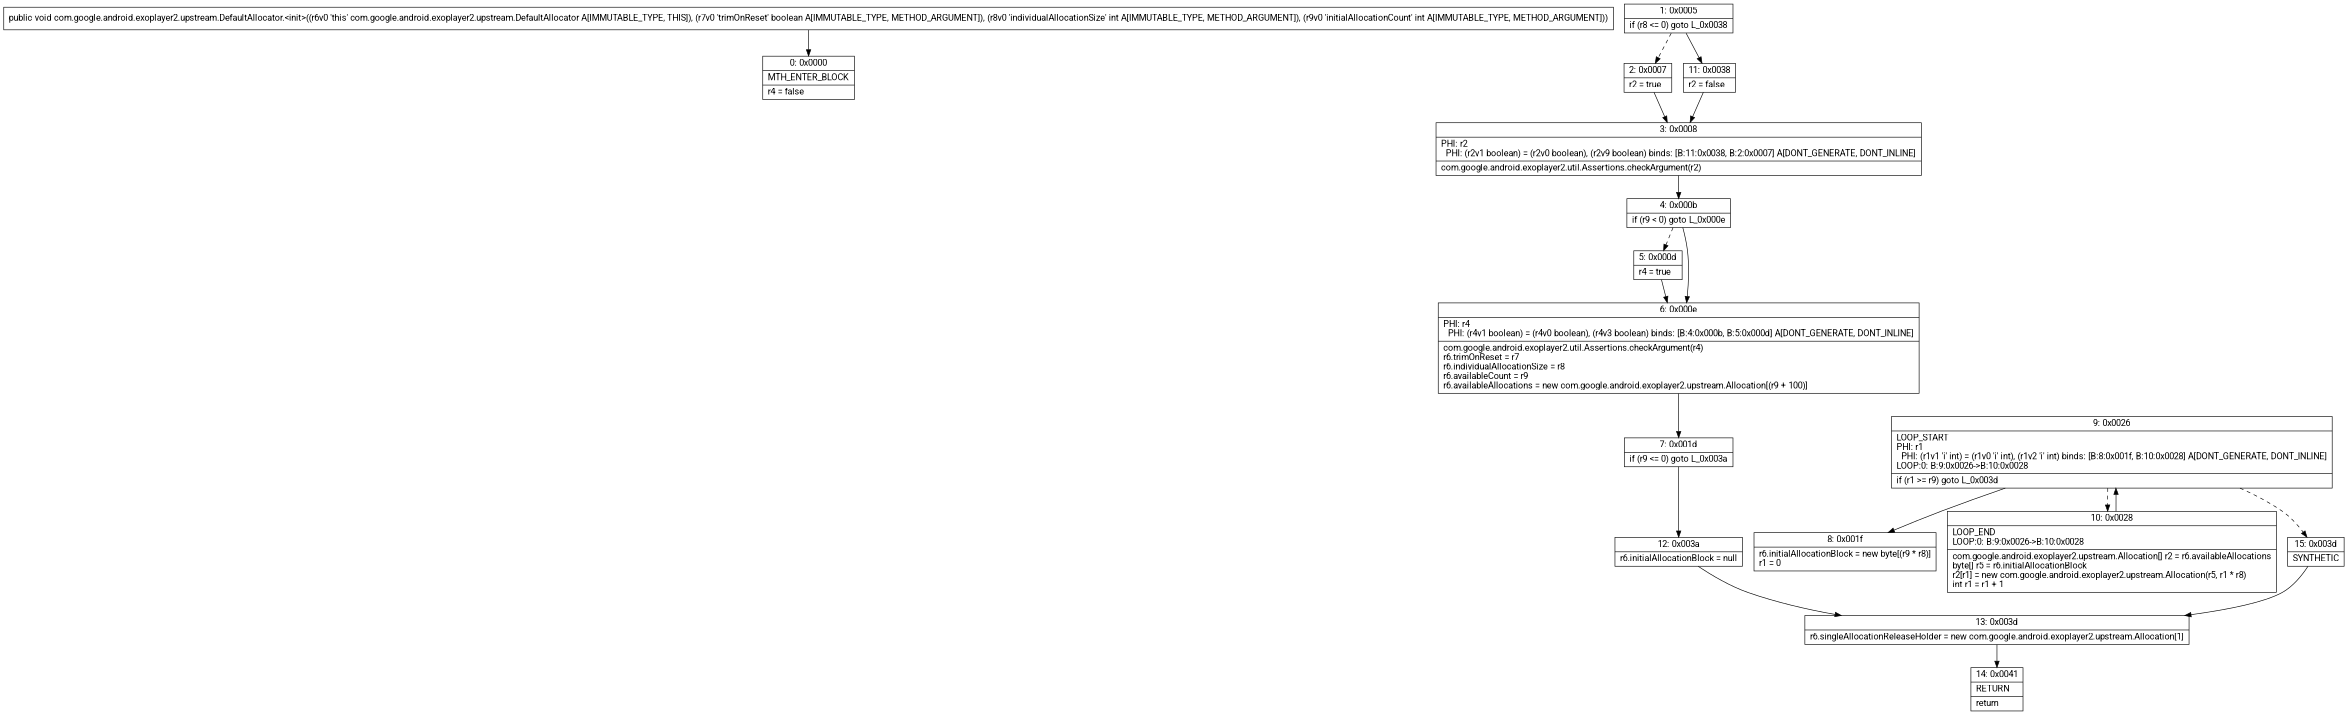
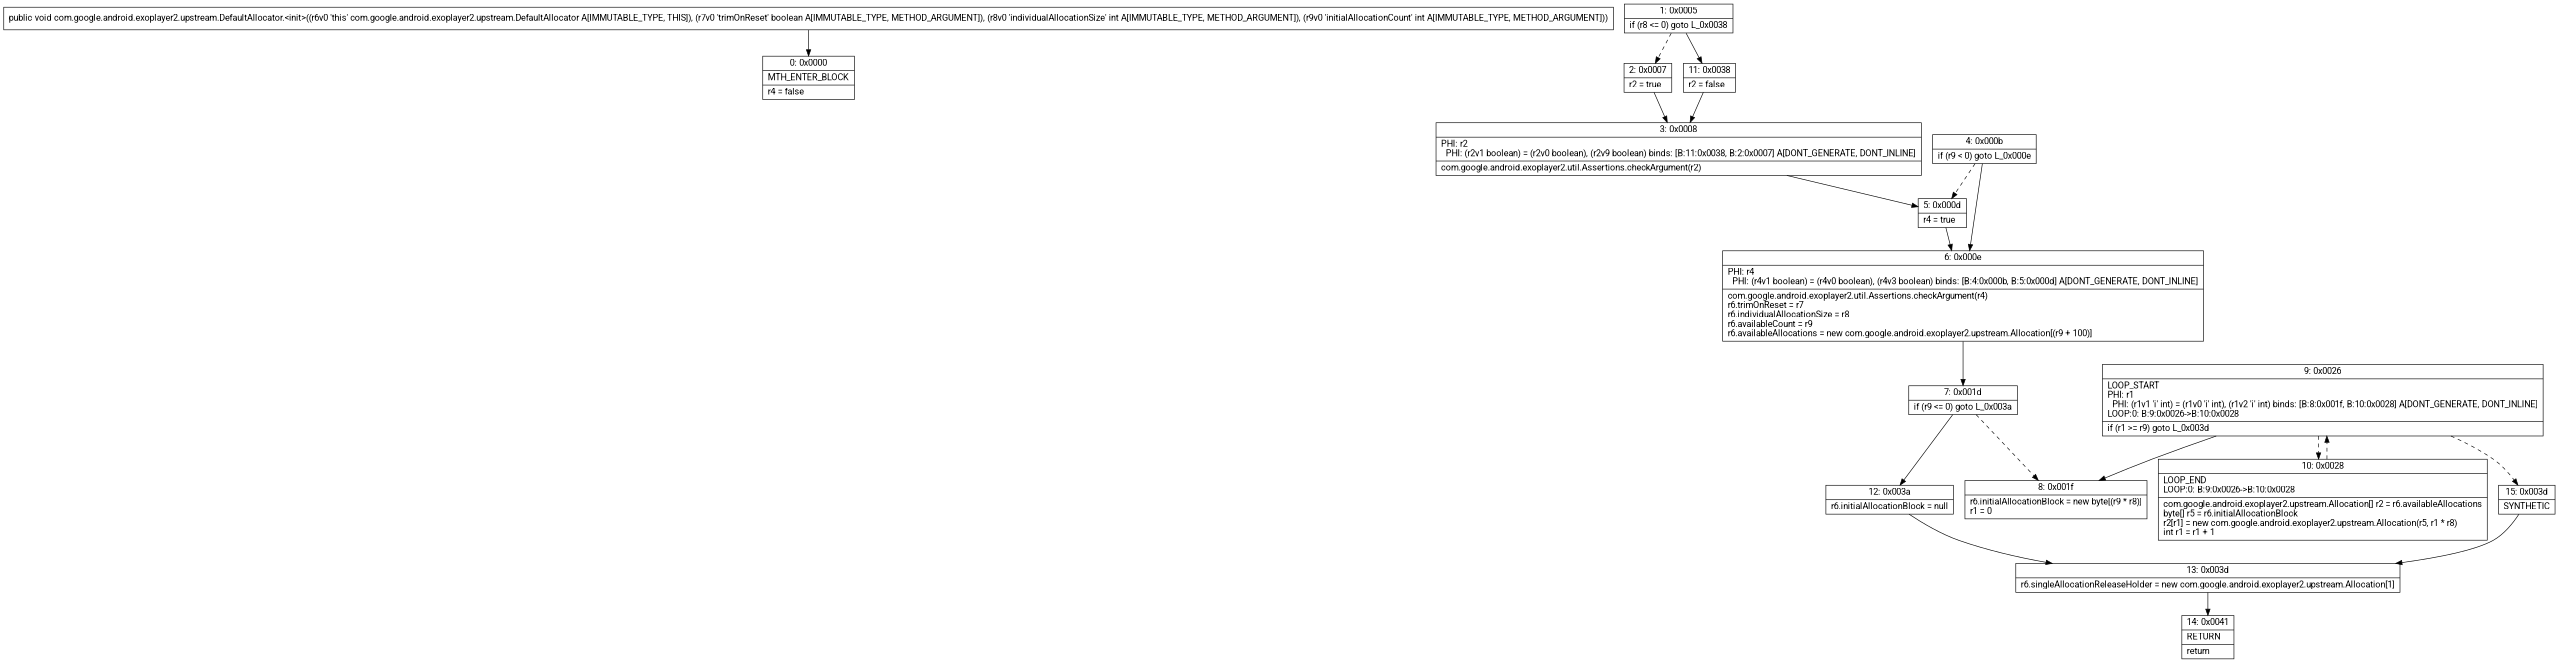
edge "3: 0x0008" -> "4: 0x000b": now "3: 0x0008" -> "5: 0x000d"
edge "7: 0x001d" -> "8: 0x001f": added
edge "10: 0x0028" -> "9: 0x0026": style solid -> dashed
